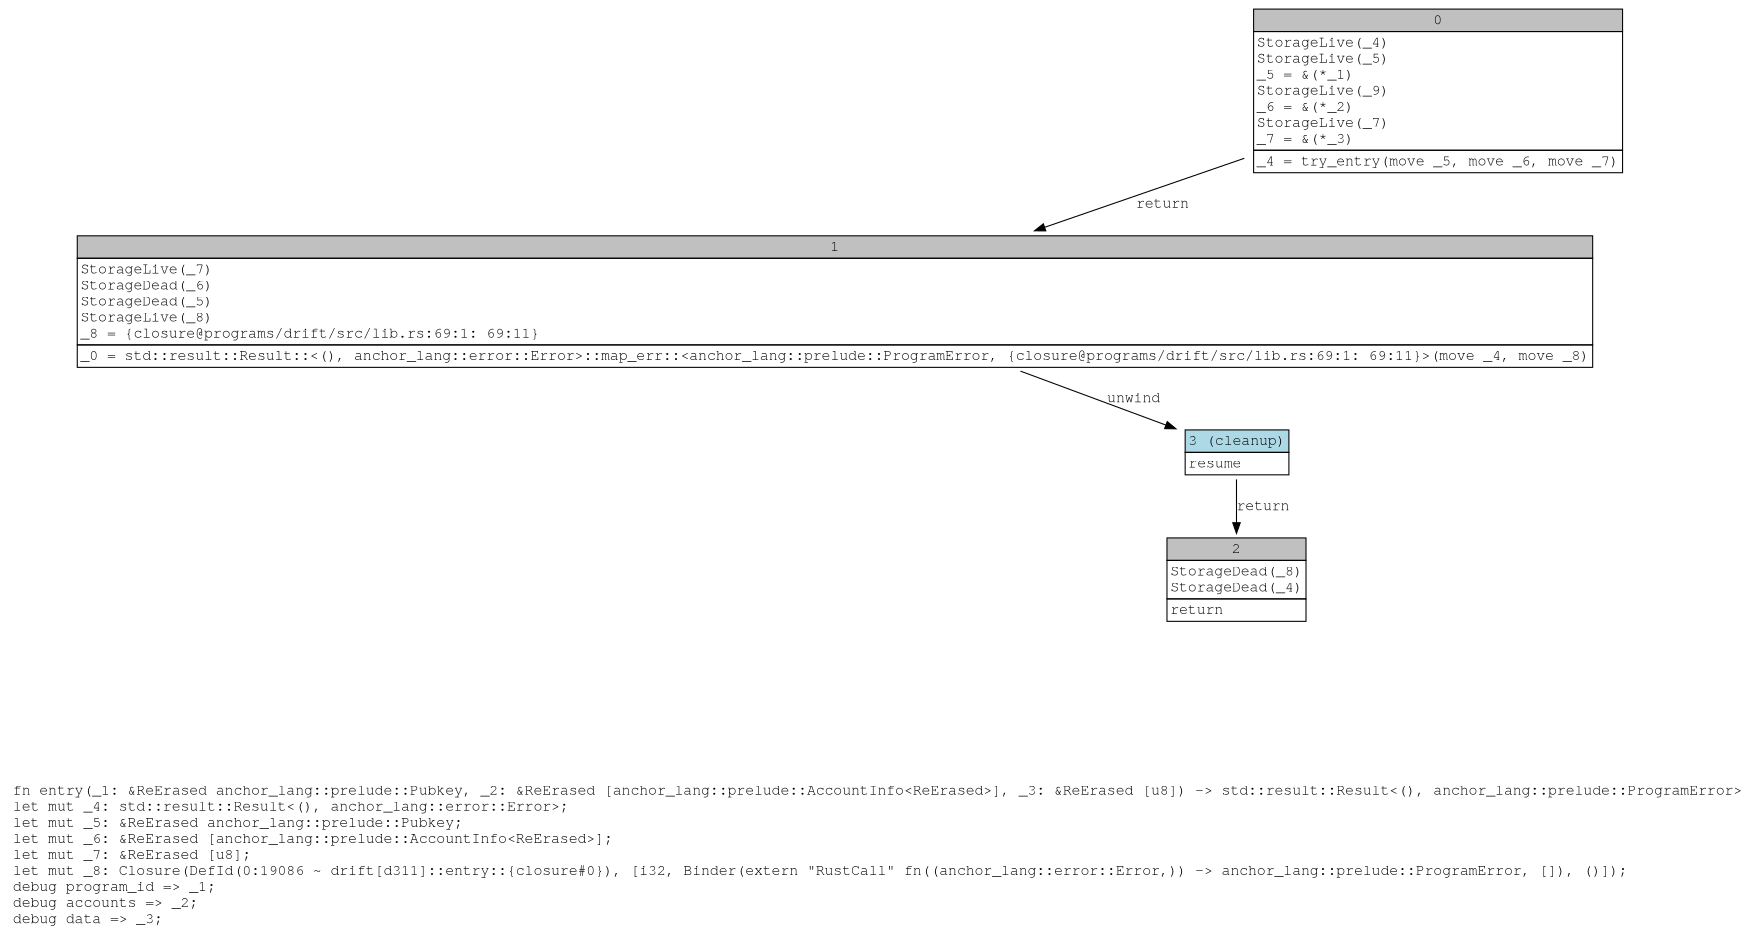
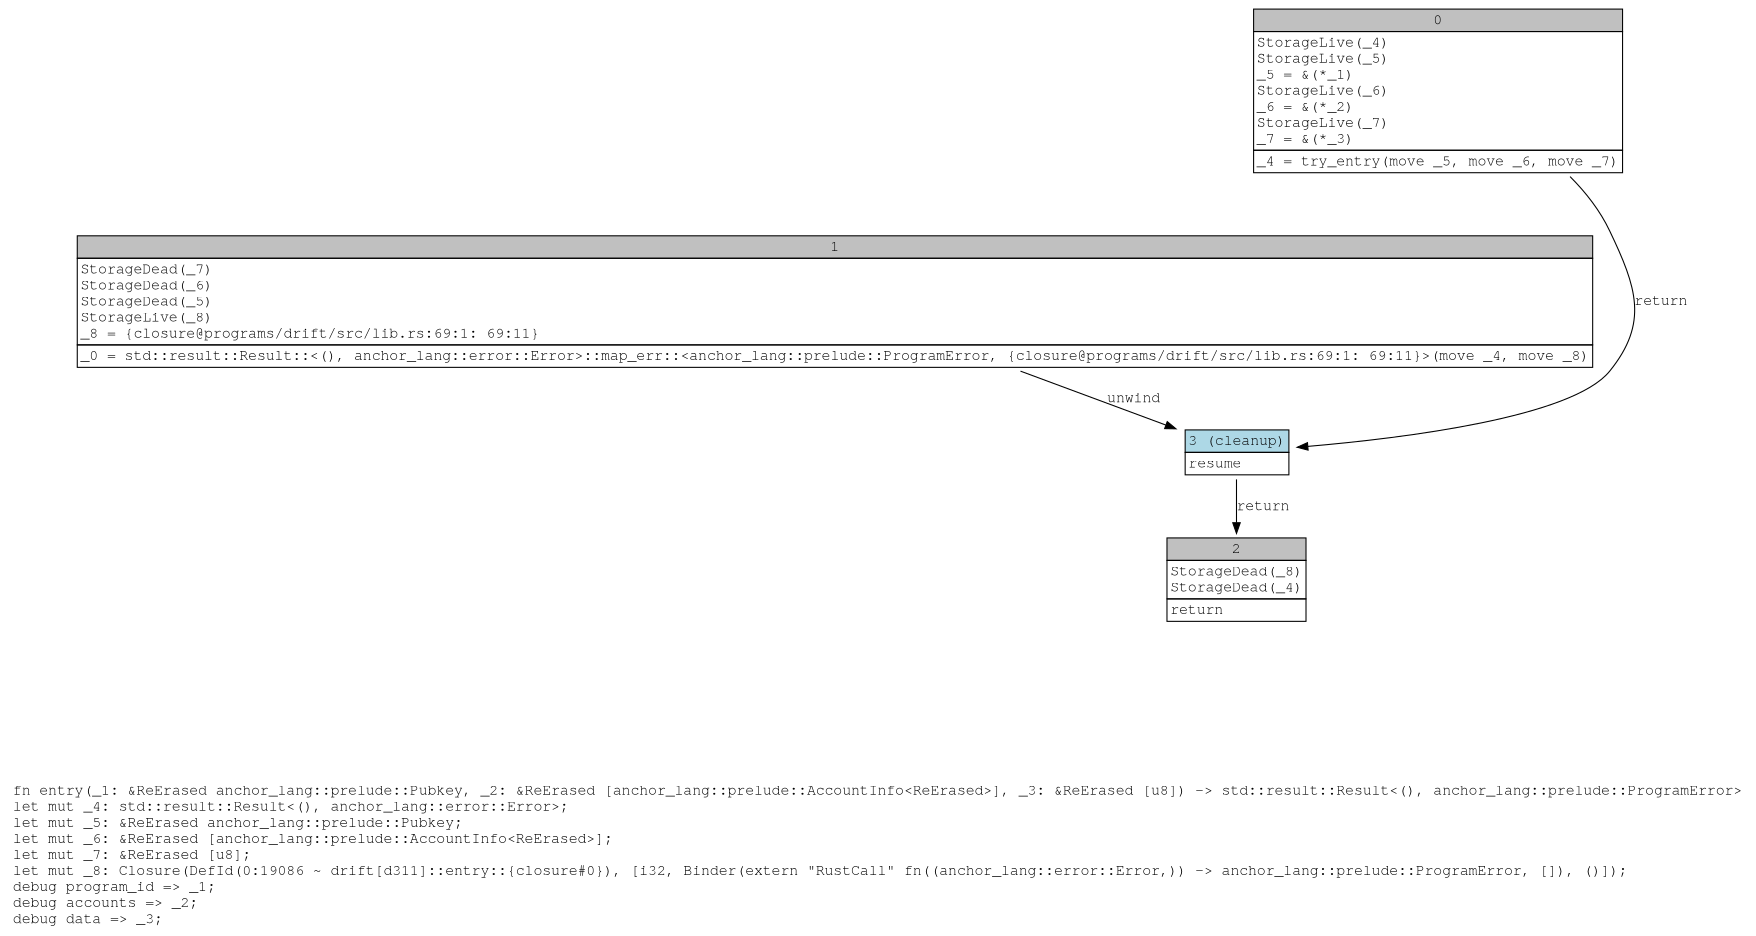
node "0": text "StorageLive(_9)" -> "StorageLive(_6)"
edge "0" -> "1": now "0" -> "3 (cleanup)"
node "1": text "StorageLive(_7)" -> "StorageDead(_7)"
